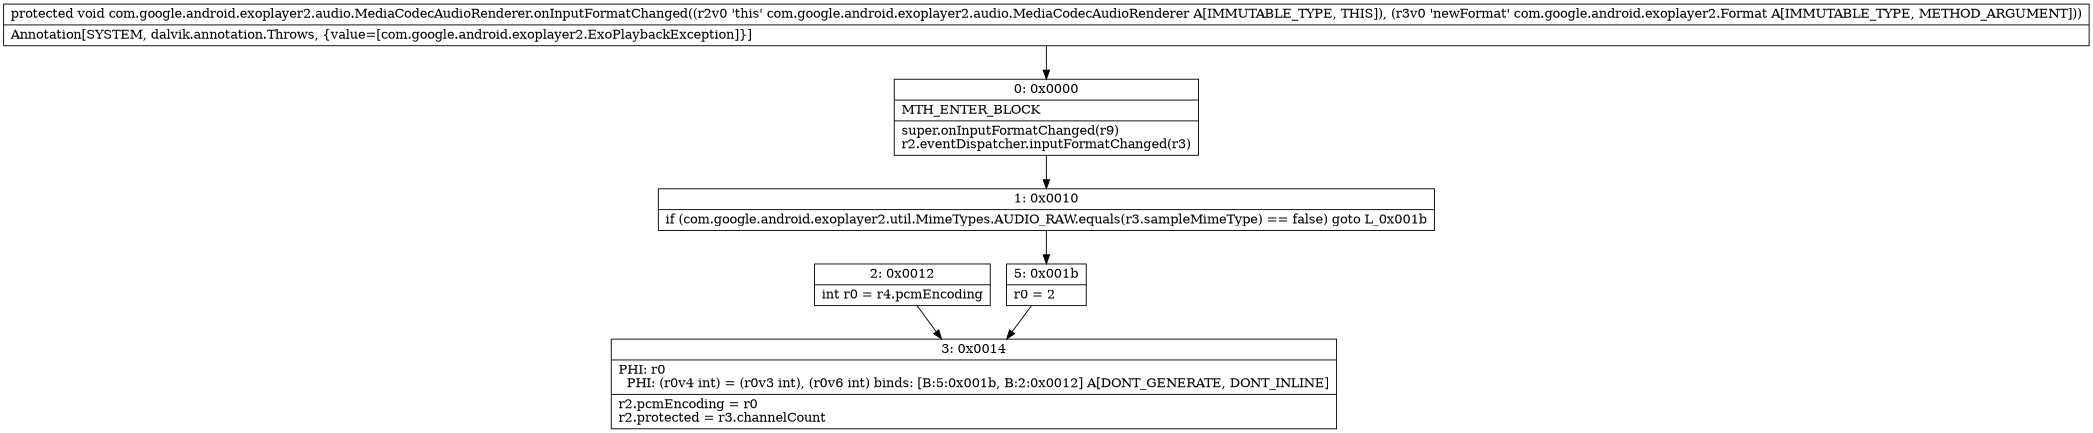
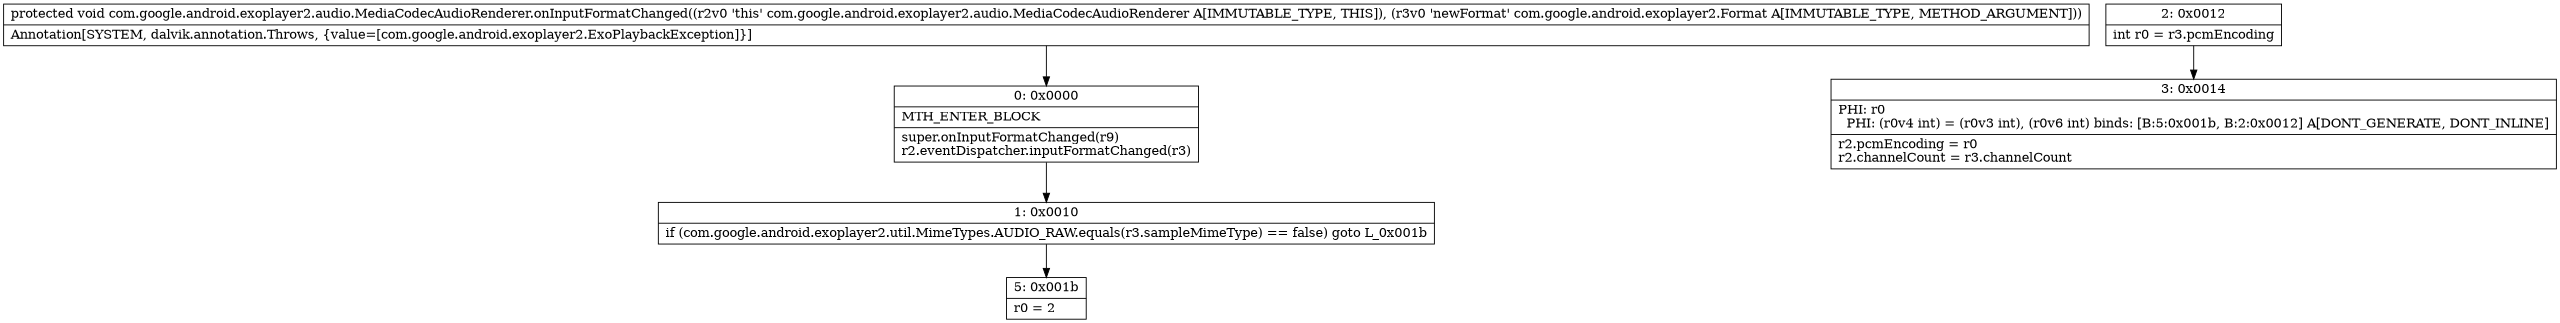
node "2: 0x0012": text "int r0 = r4.pcmEncoding" -> "int r0 = r3.pcmEncoding"
edge "5: 0x001b" -> "3: 0x0014": removed
node "3: 0x0014": text "r2.protected = r3.channelCount" -> "r2.channelCount = r3.channelCount"
